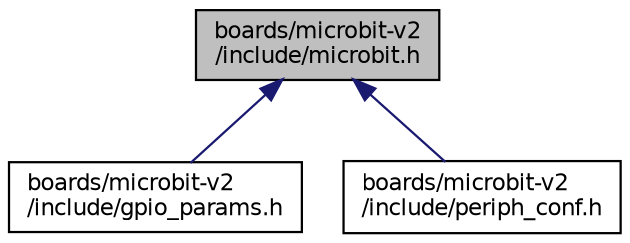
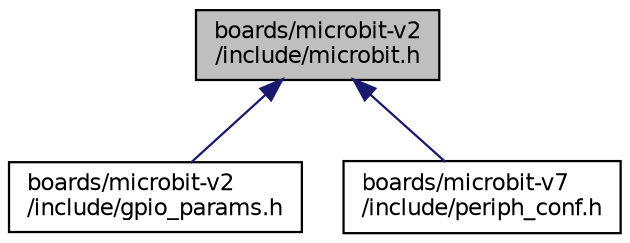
node "boards/microbit-v2 /include/periph_conf.h": label "boards/microbit-v2 /include/periph_conf.h" -> "boards/microbit-v7 /include/periph_conf.h"
